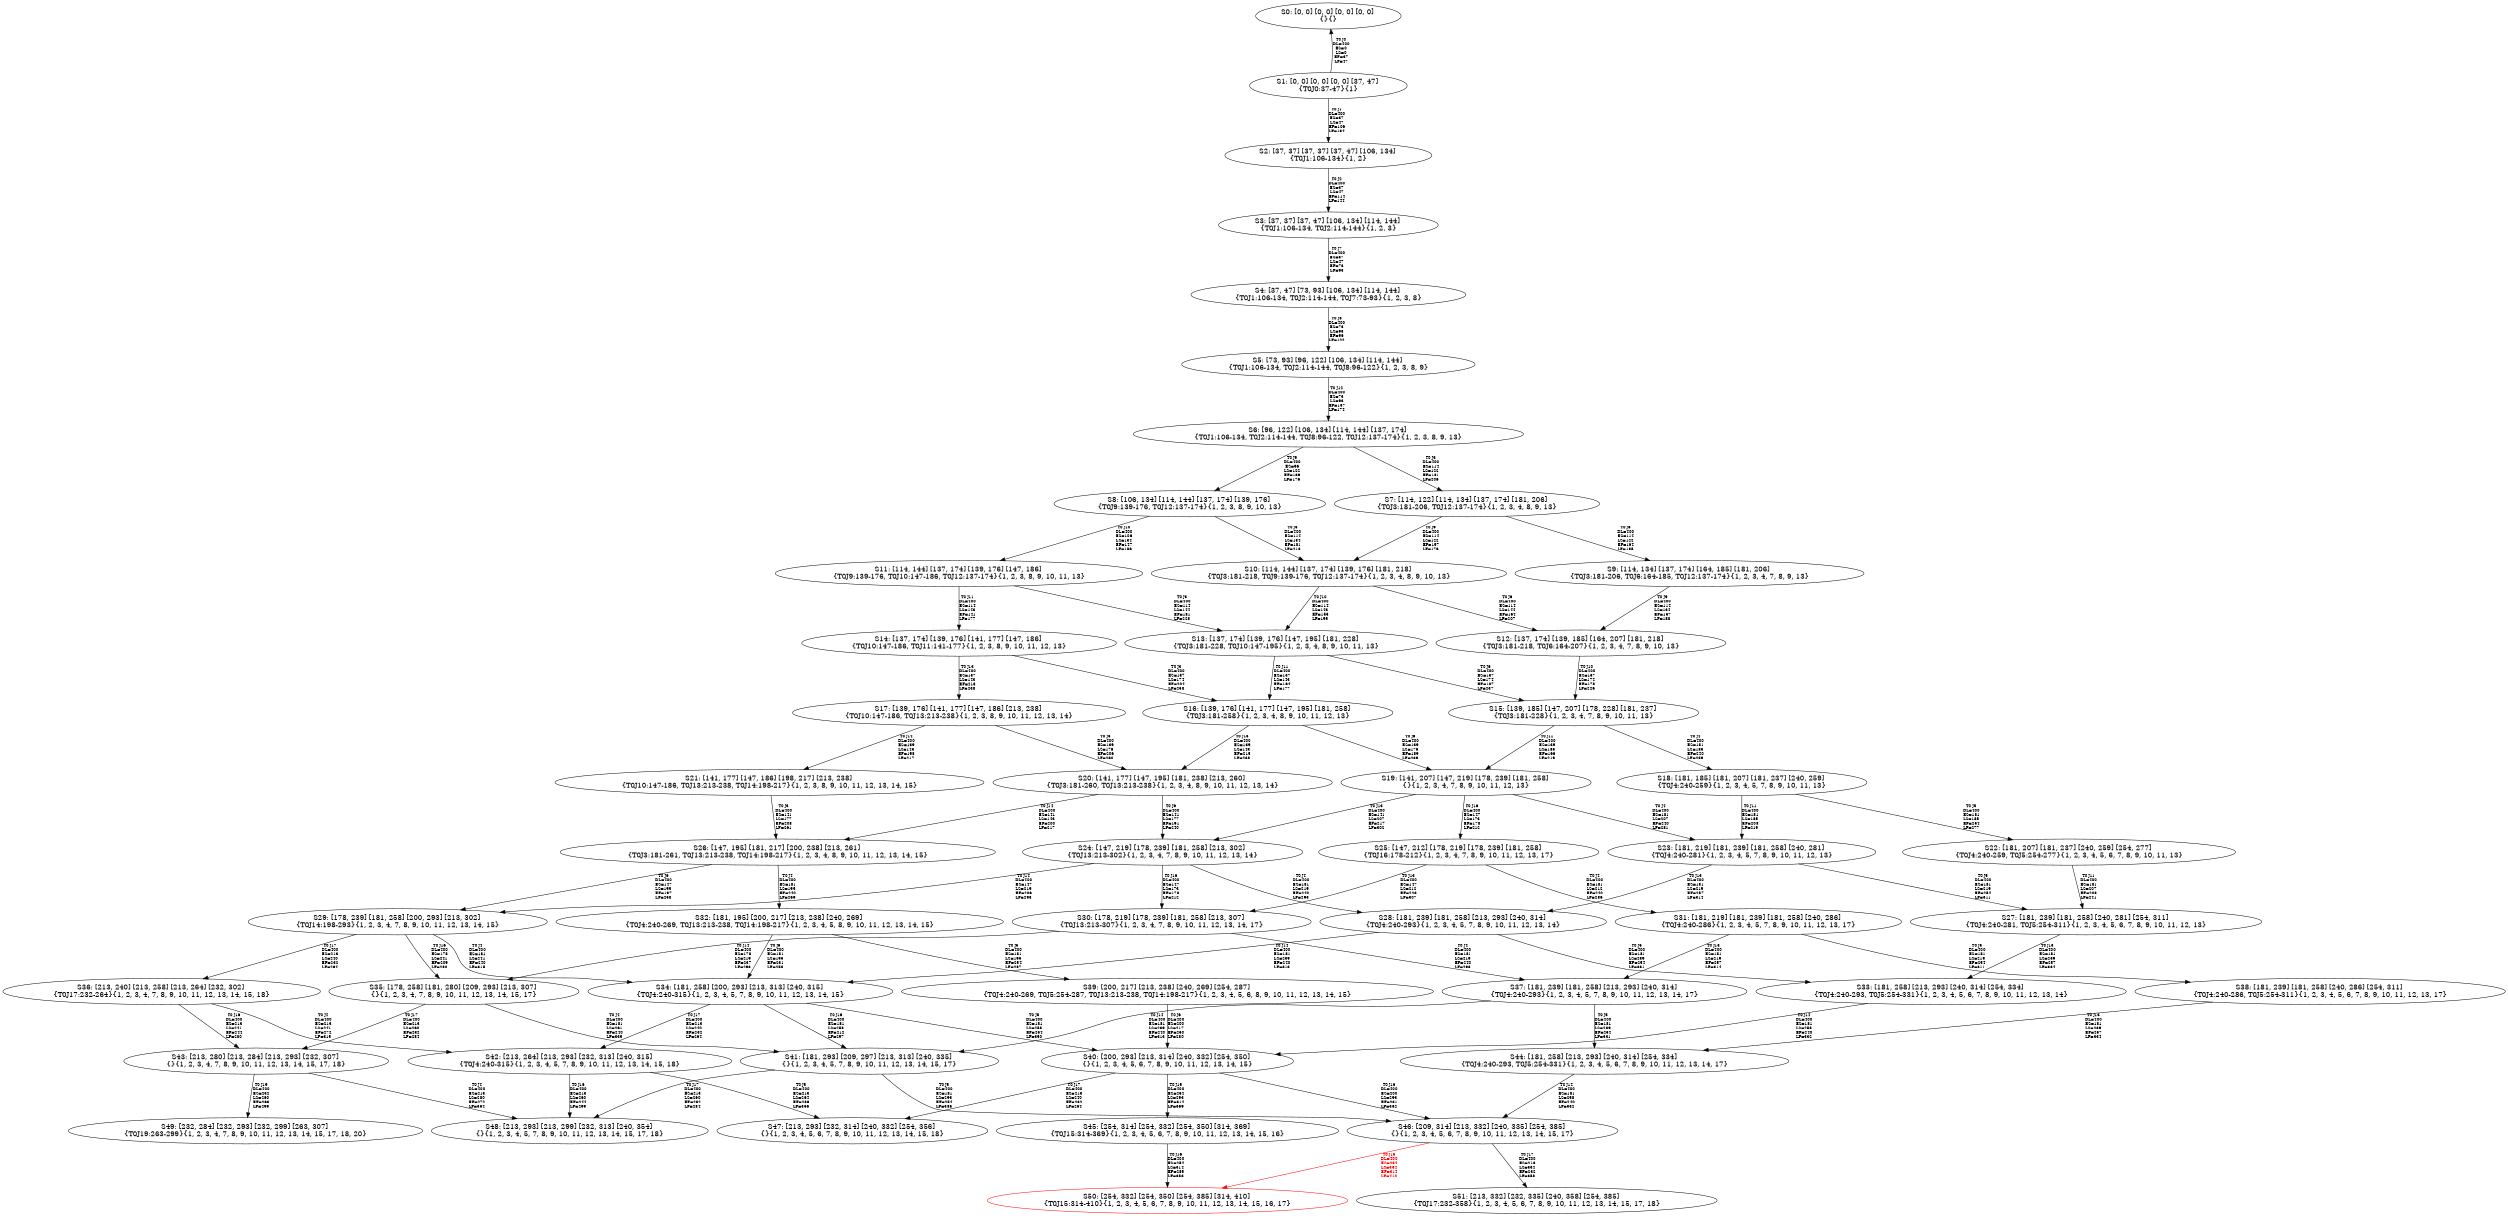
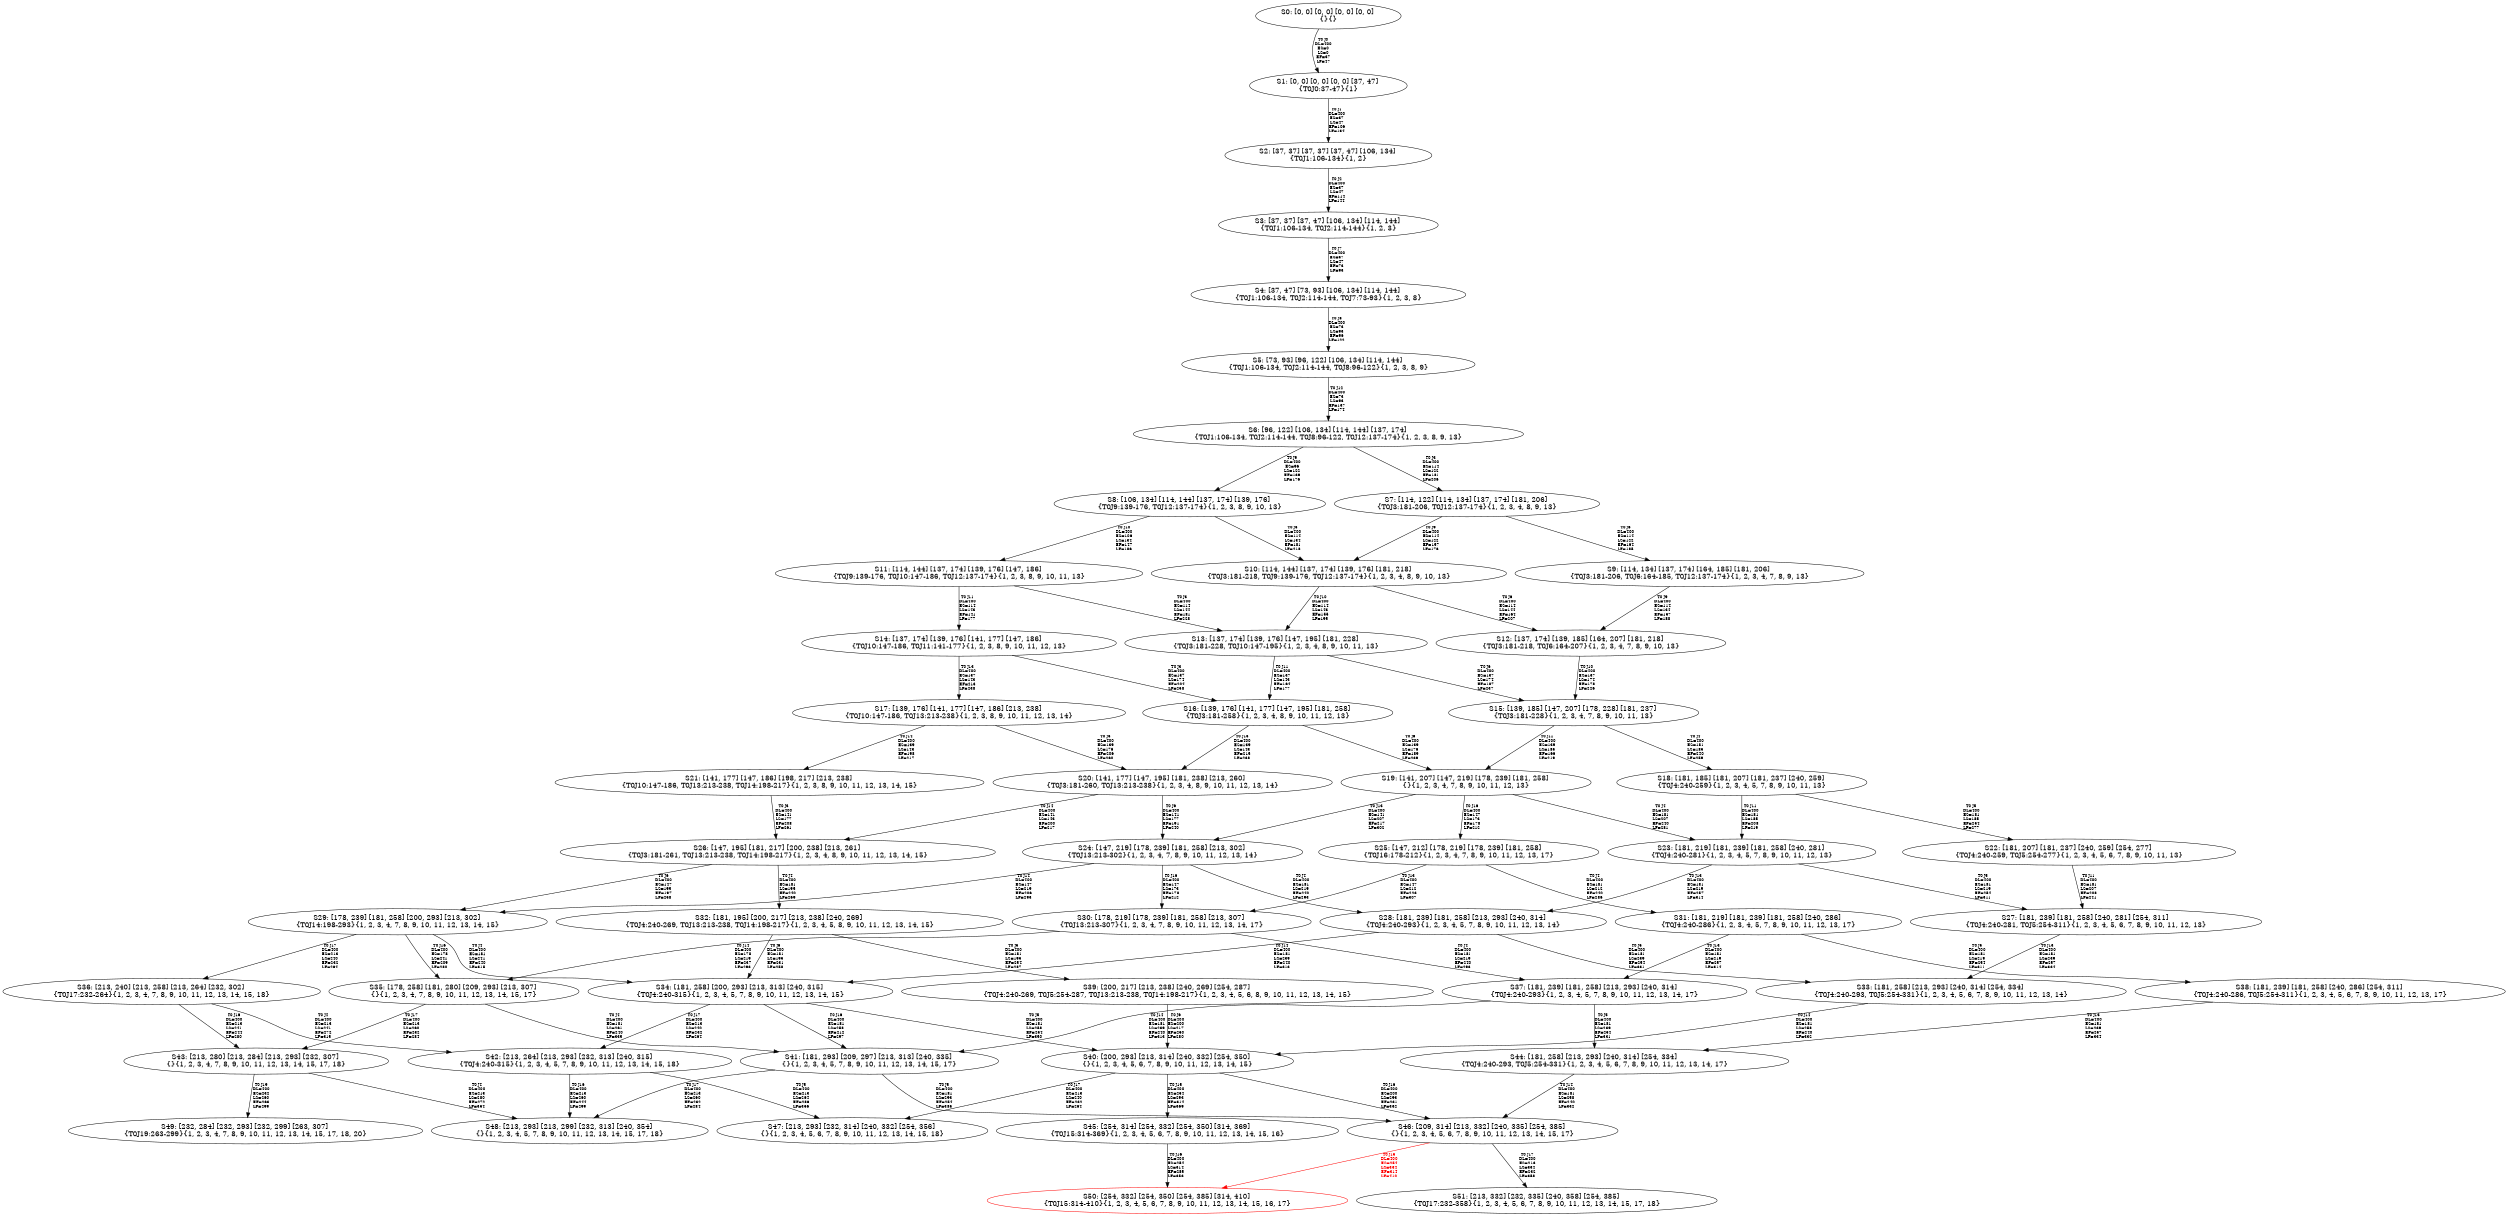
edge "S1: [0, 0] [0, 0] [0, 0] [37, 47] {T0J0:37-47}{1}" -> "S0: [0, 0] [0, 0] [0, 0] [0, 0] {}{}": reversed
